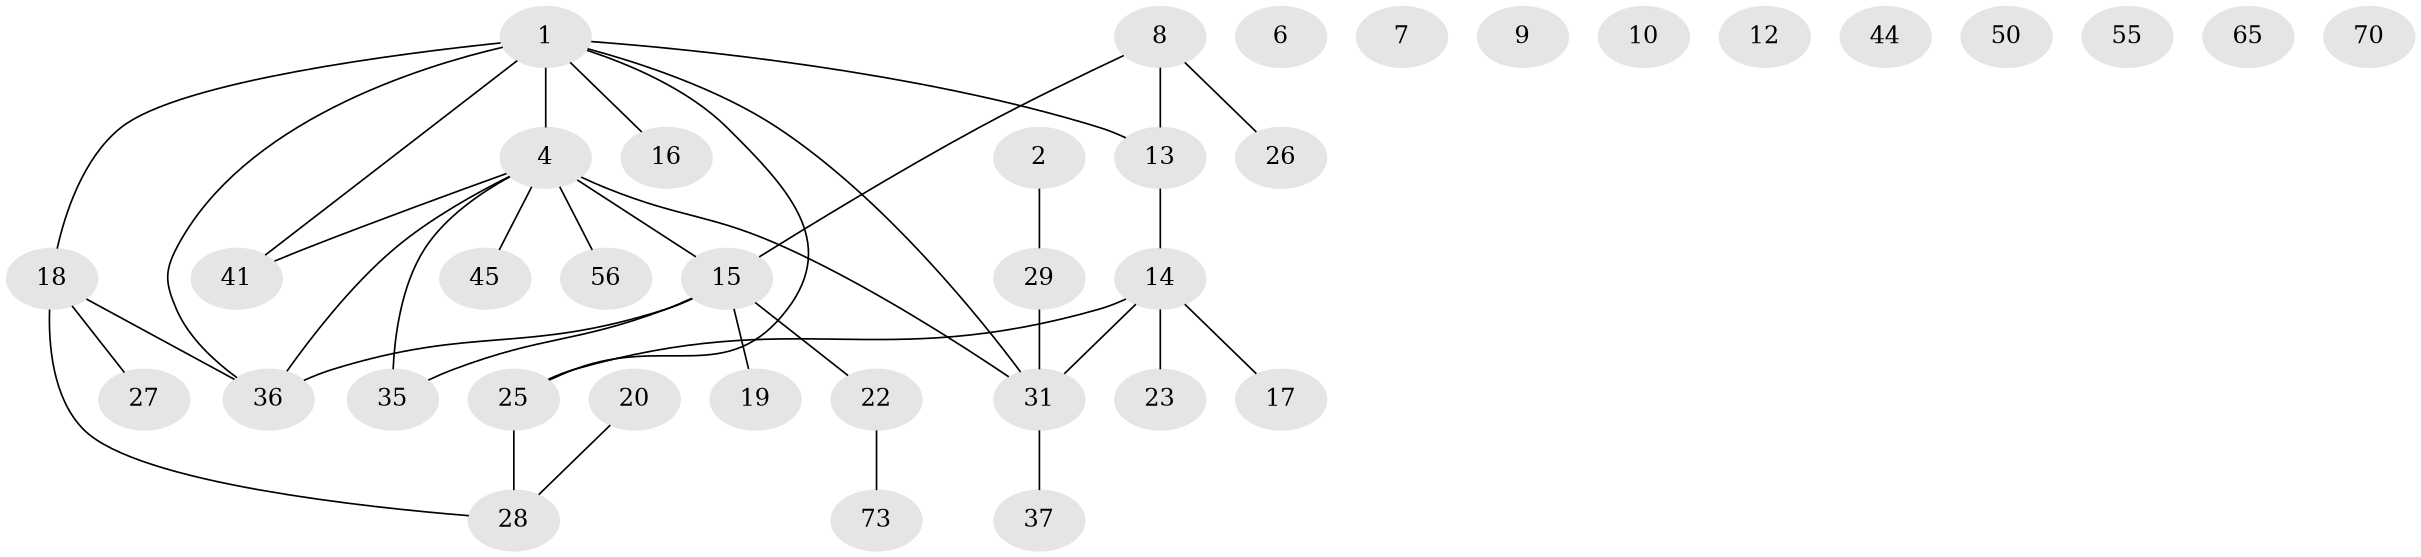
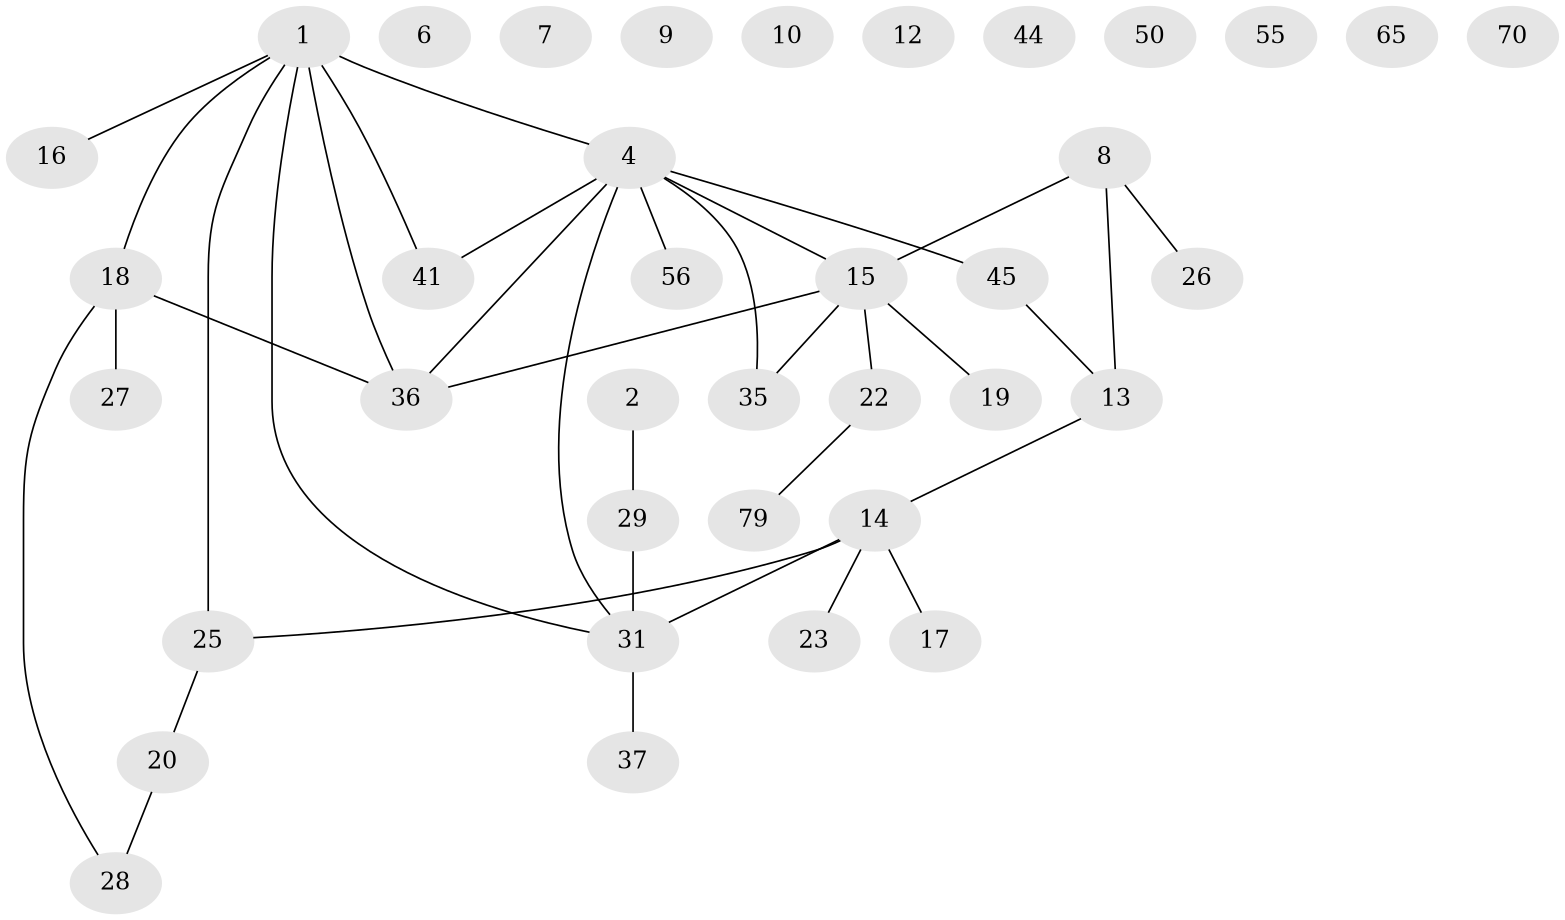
edge "1" -- "13": now "45" -- "13"
edge "25" -- "28": now "25" -- "20"
node "73": label "73" -> "79"
